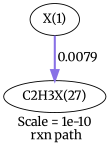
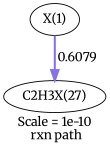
edge "X(1)" -> "C2H3X(27)": label " 0.0079" -> " 0.6079"
